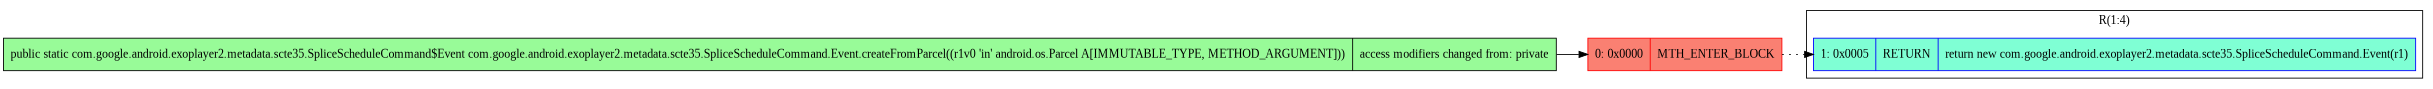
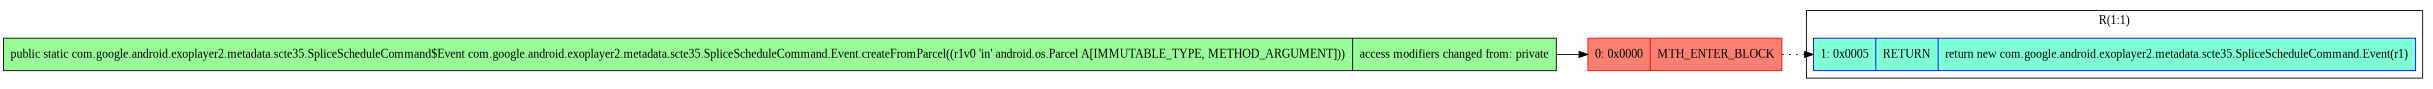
cluster "R(1:4)": label "R(1:4)" -> "R(1:1)"
